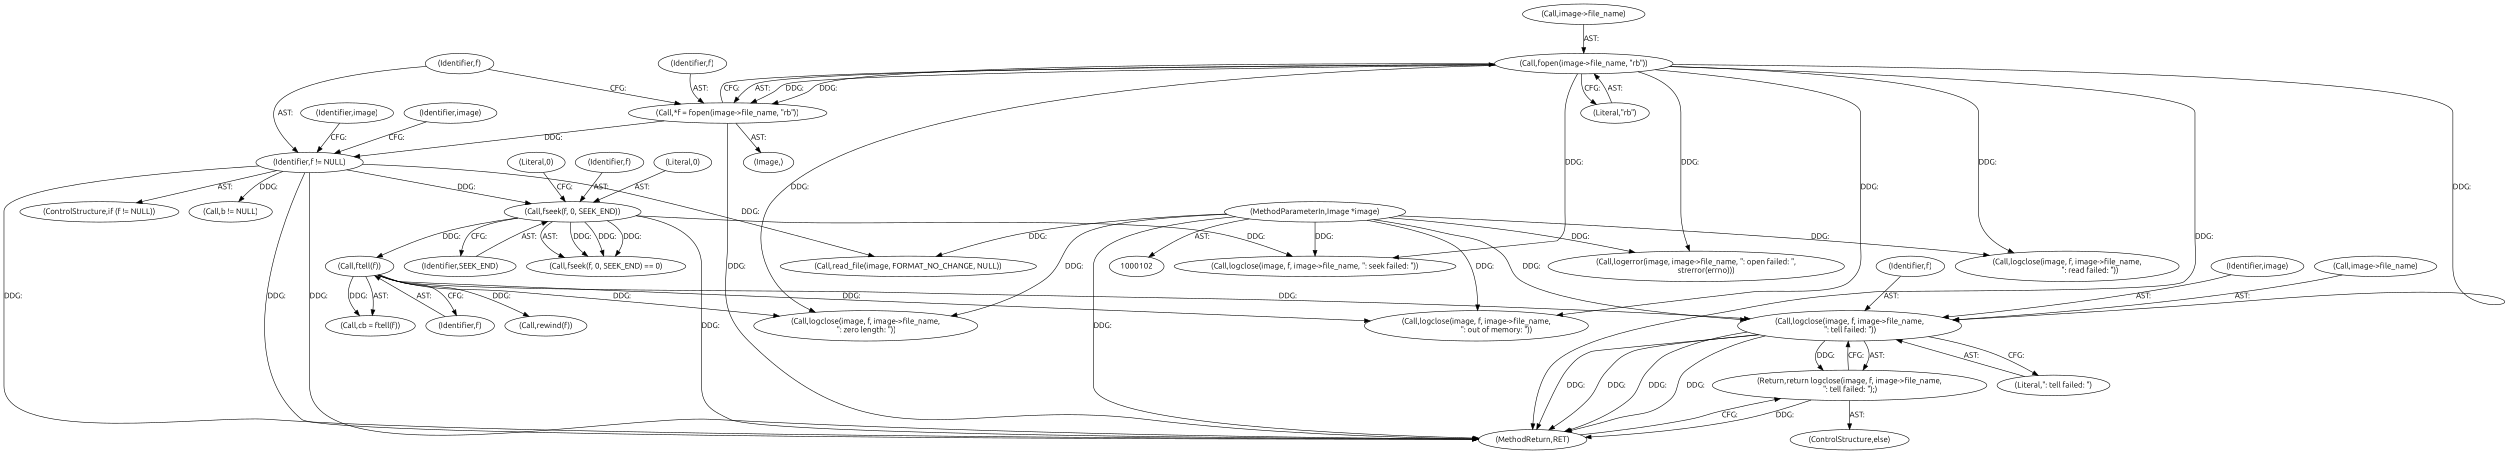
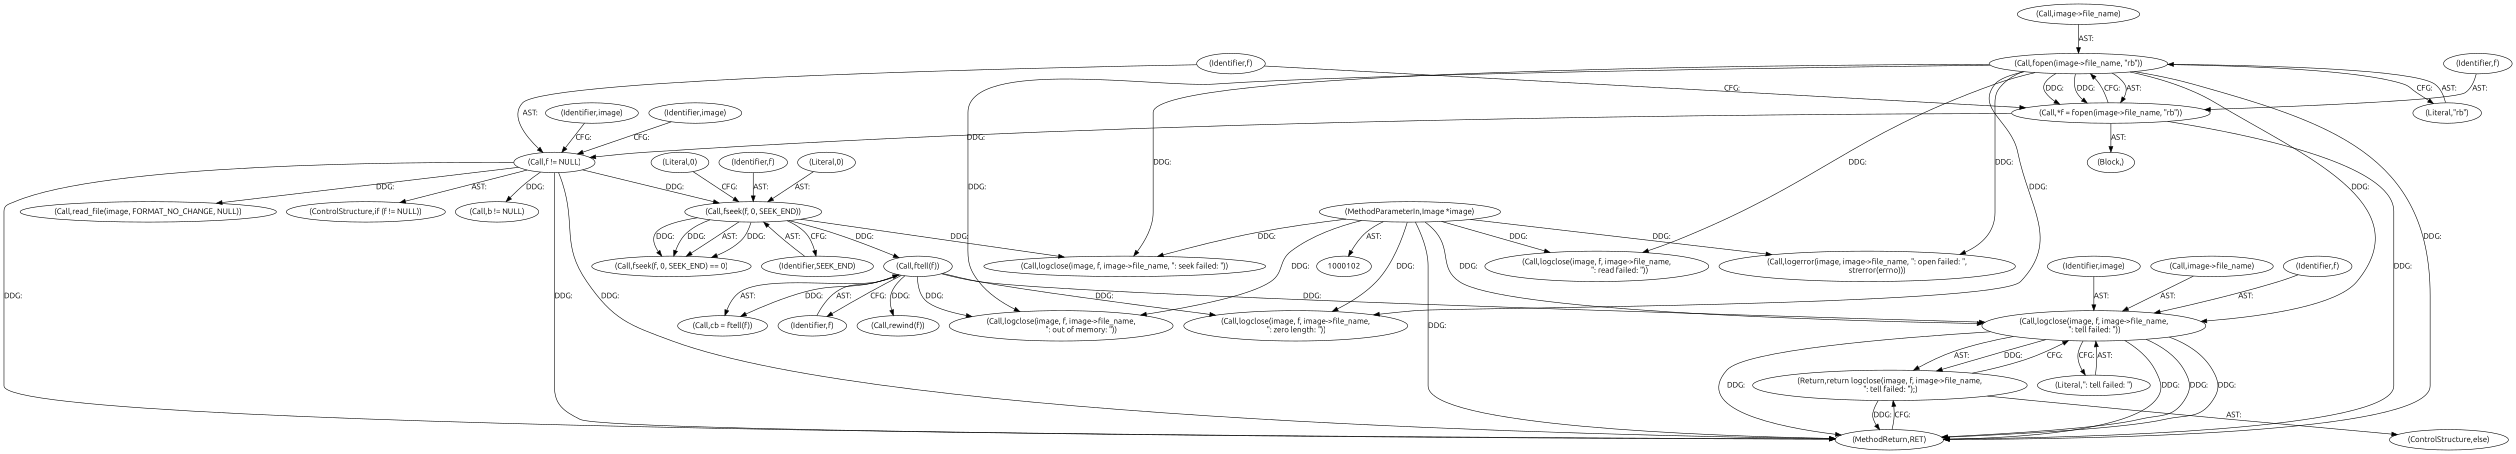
node "(Identifier,f != NULL)": label "(Identifier,f != NULL)" -> "(Call,f != NULL)"
node "(Image,)": label "(Image,)" -> "(Block,)"
edge "(MethodParameterIn,Image *image)" -> "(Call,read_file(image, FORMAT_NO_CHANGE, NULL))": removed, label "DDG:"
edge "(Call,fseek(f, 0, SEEK_END))" -> "(MethodReturn,RET)": removed, label "DDG:"
